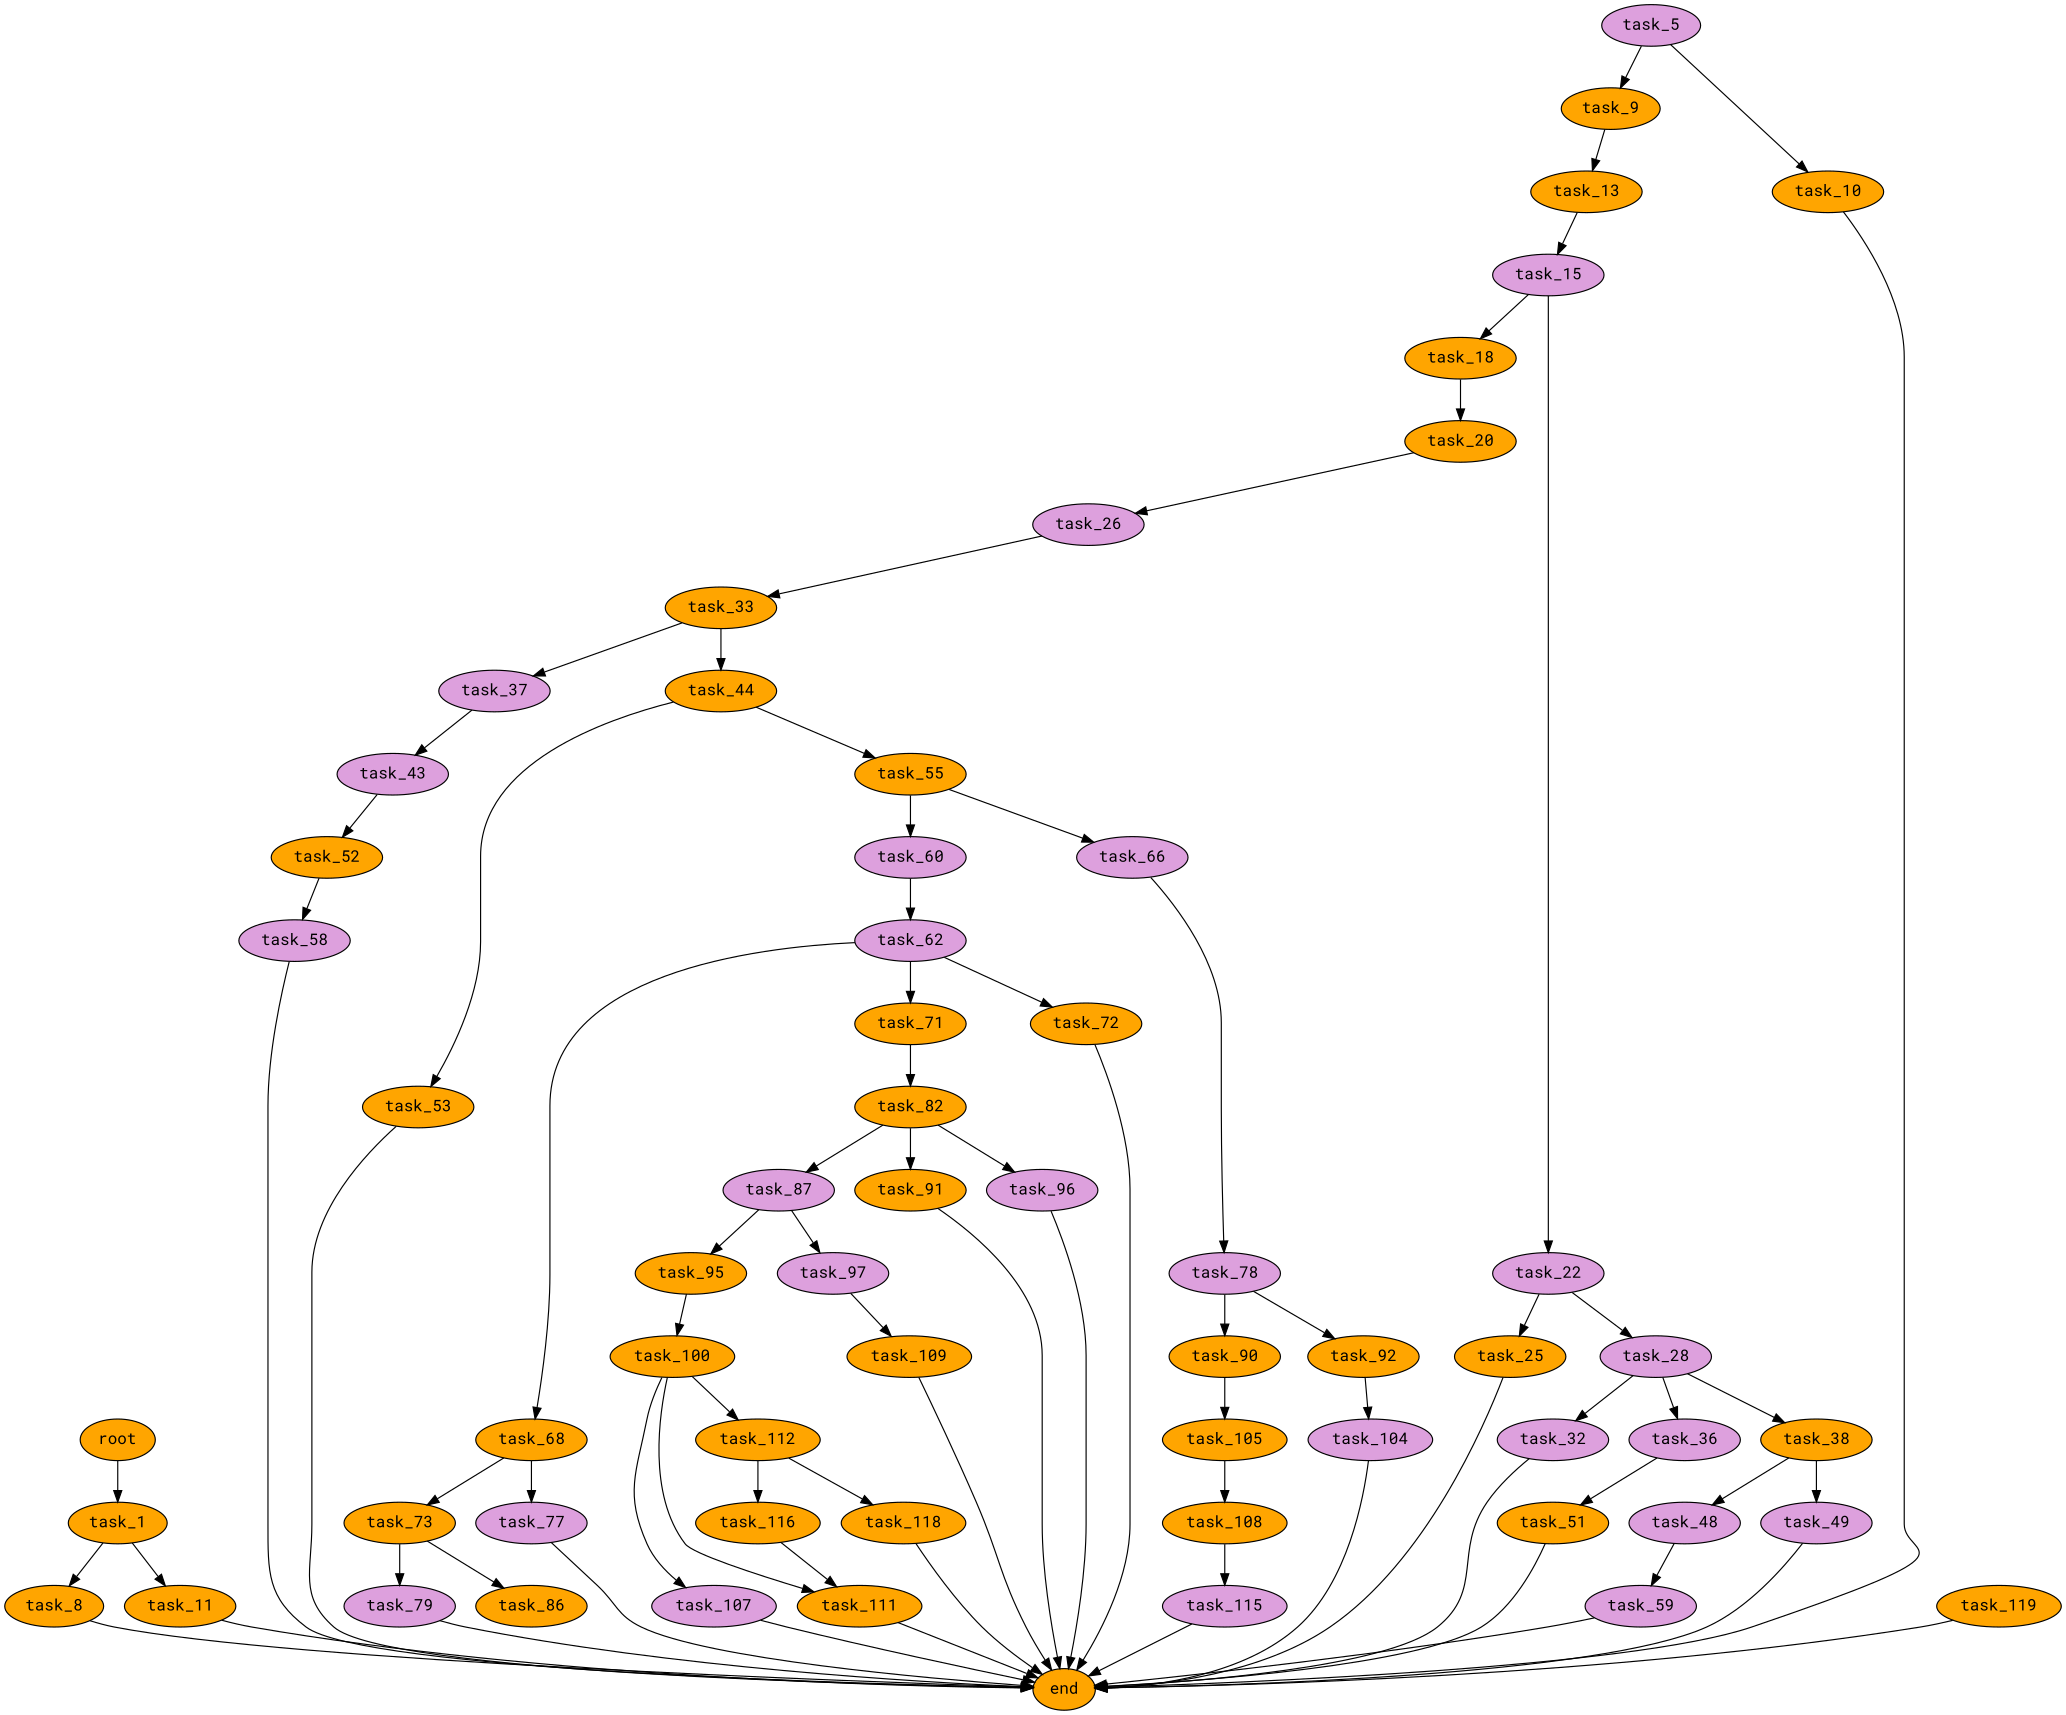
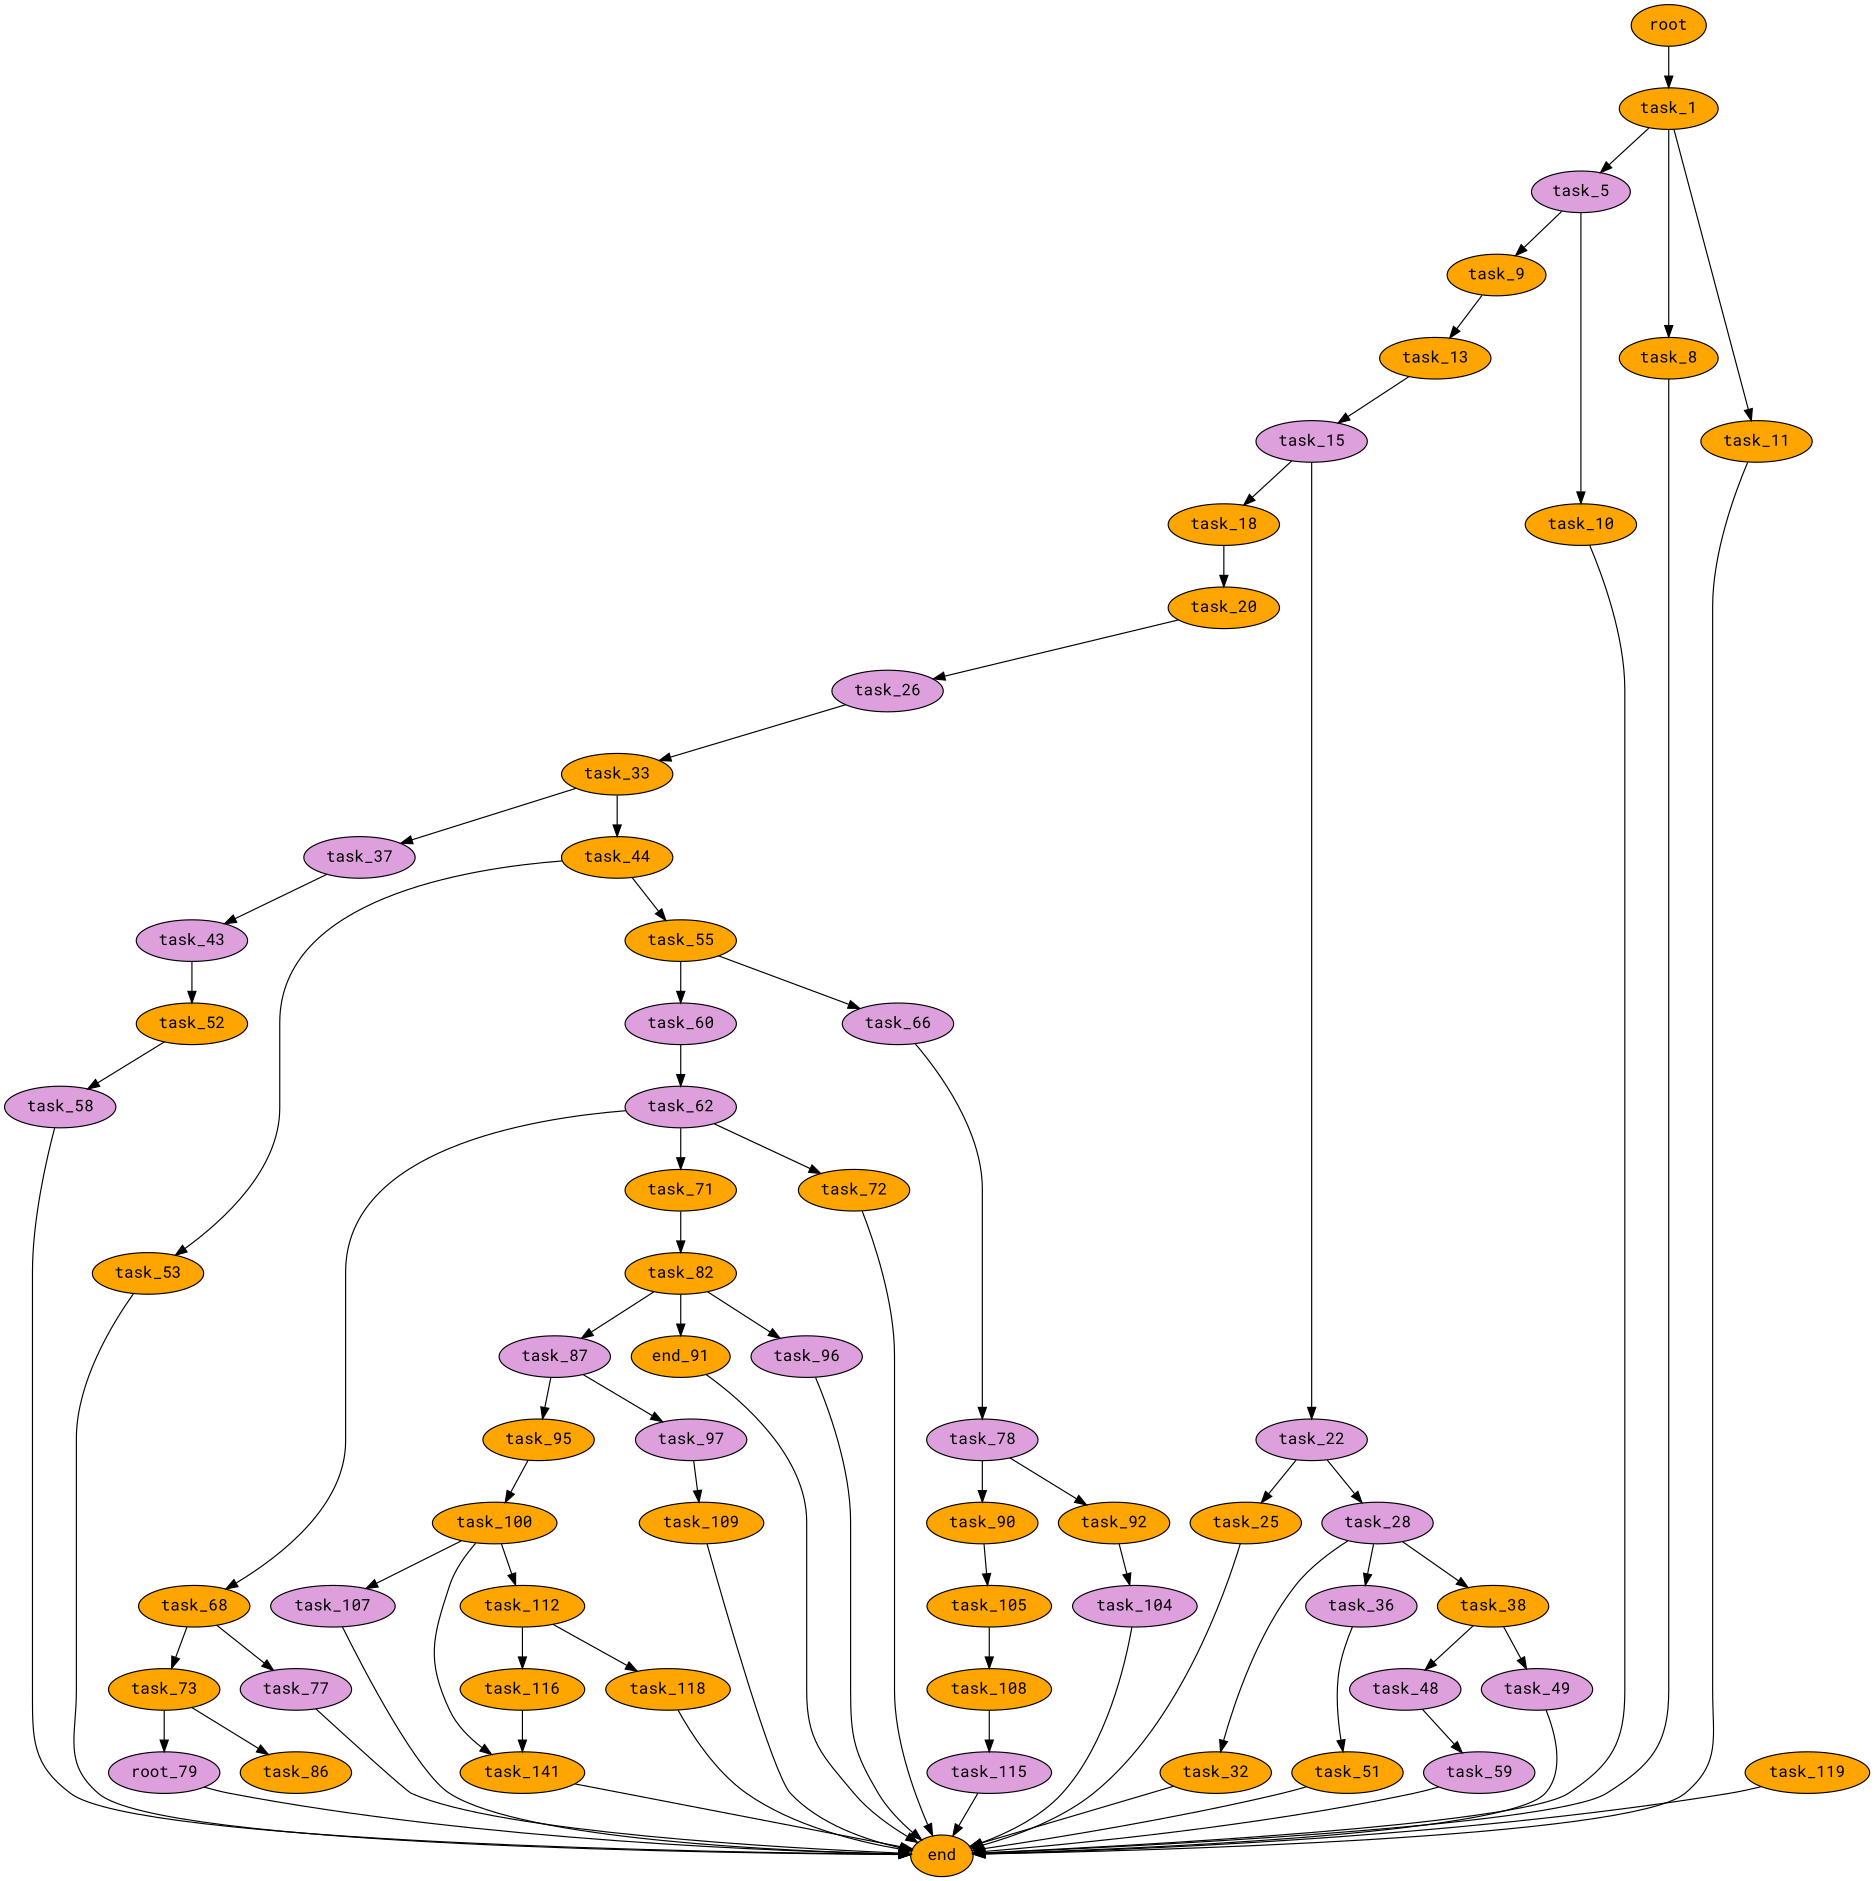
edge "task_1" -> "task_5": added
node "task_91": label "task_91" -> "end_91"
node "task_32": fillcolor plum -> orange
node "task_79": label "task_79" -> "root_79"
node "task_111": label "task_111" -> "task_141"
